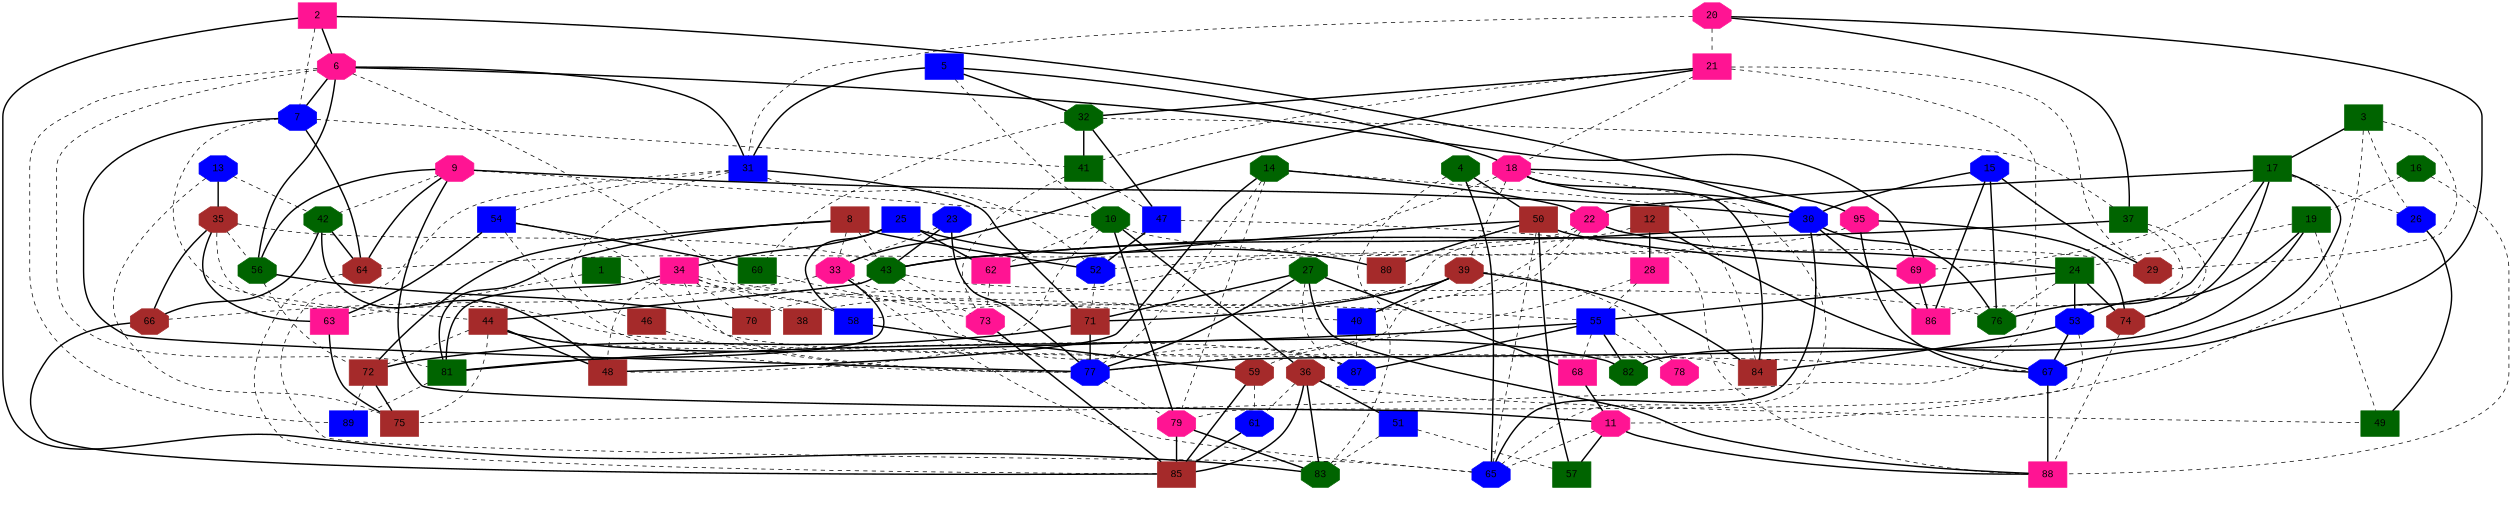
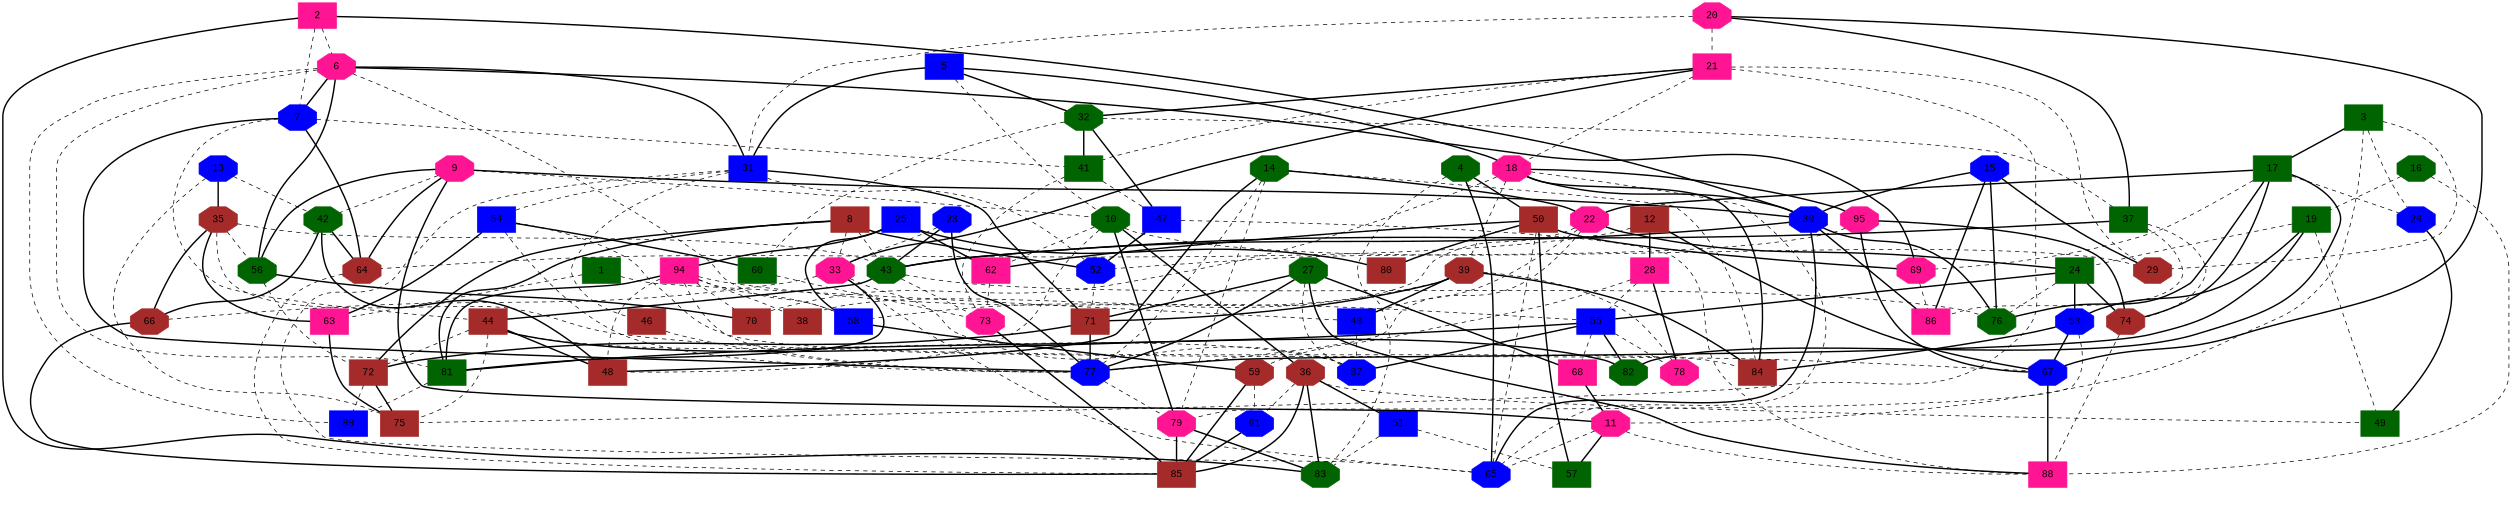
edge "2" -- "6": style bold -> dashed
node "34": label "34" -> "94"
edge "69" -- "86": style bold -> dashed
edge "28" -- "78": added
edge "11" -- "88": style bold -> dashed
